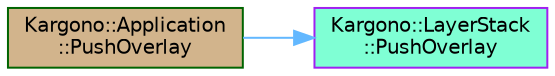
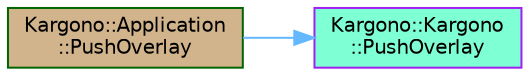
node "Kargono::LayerStack ::PushOverlay": label "Kargono::LayerStack ::PushOverlay" -> "Kargono::Kargono ::PushOverlay"
